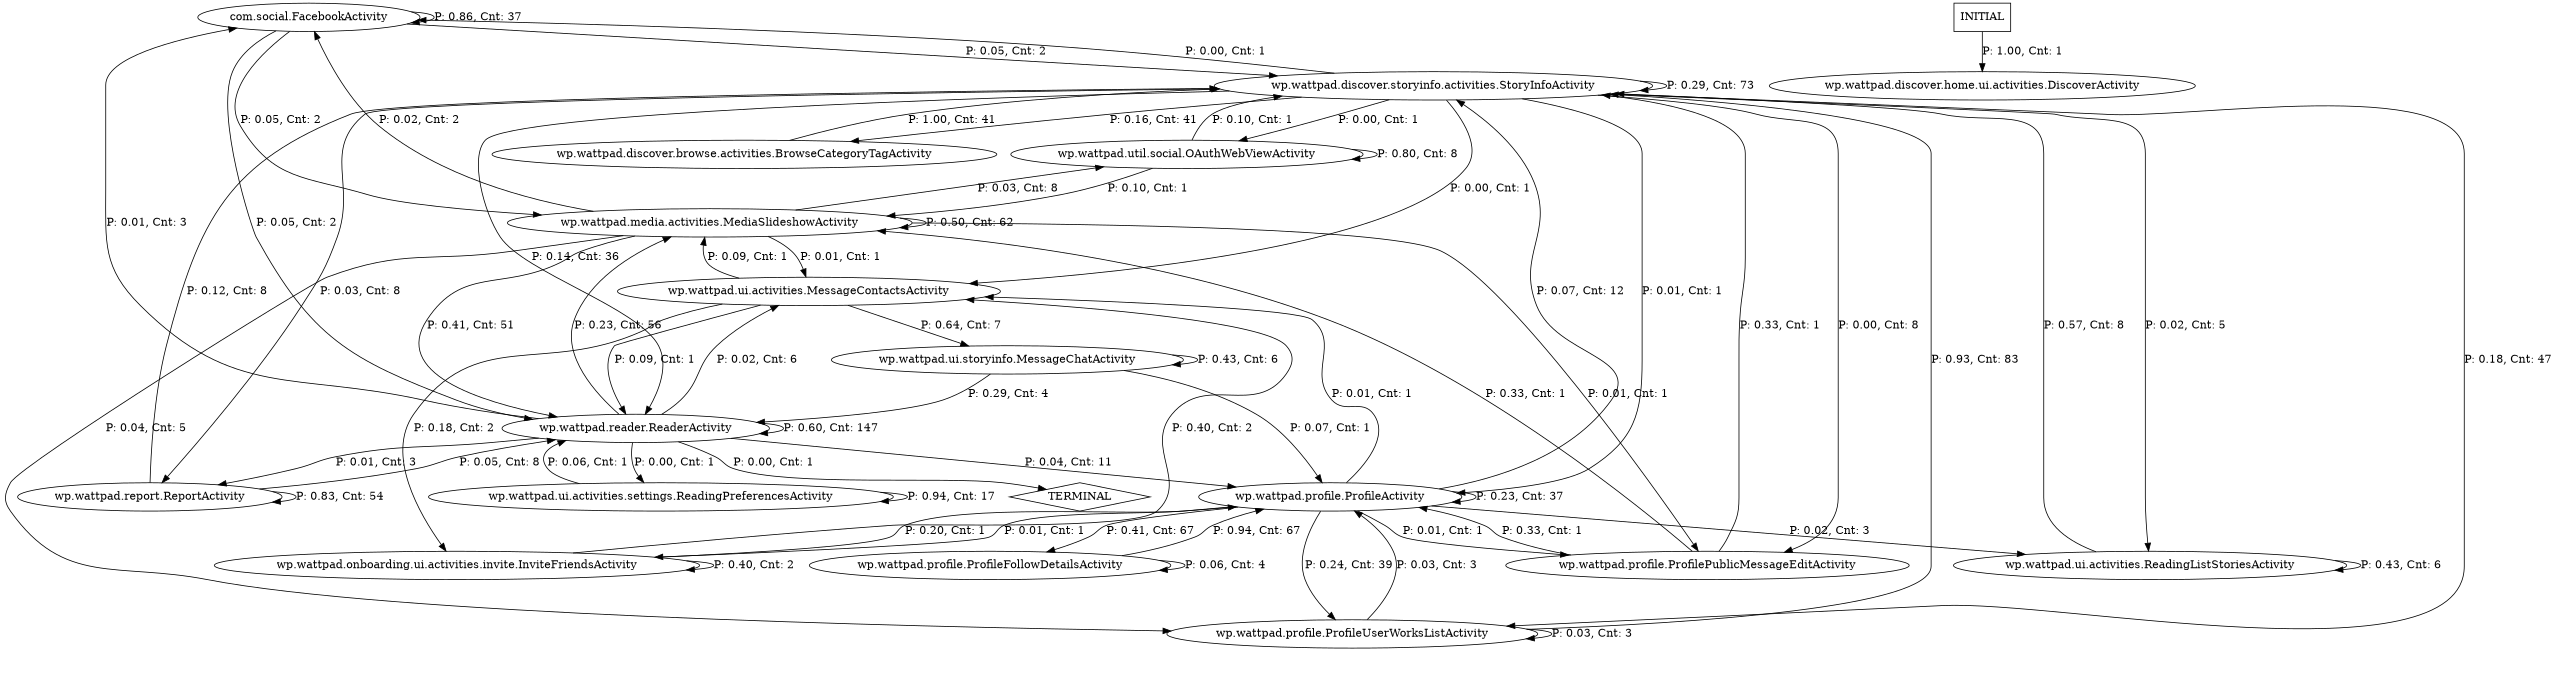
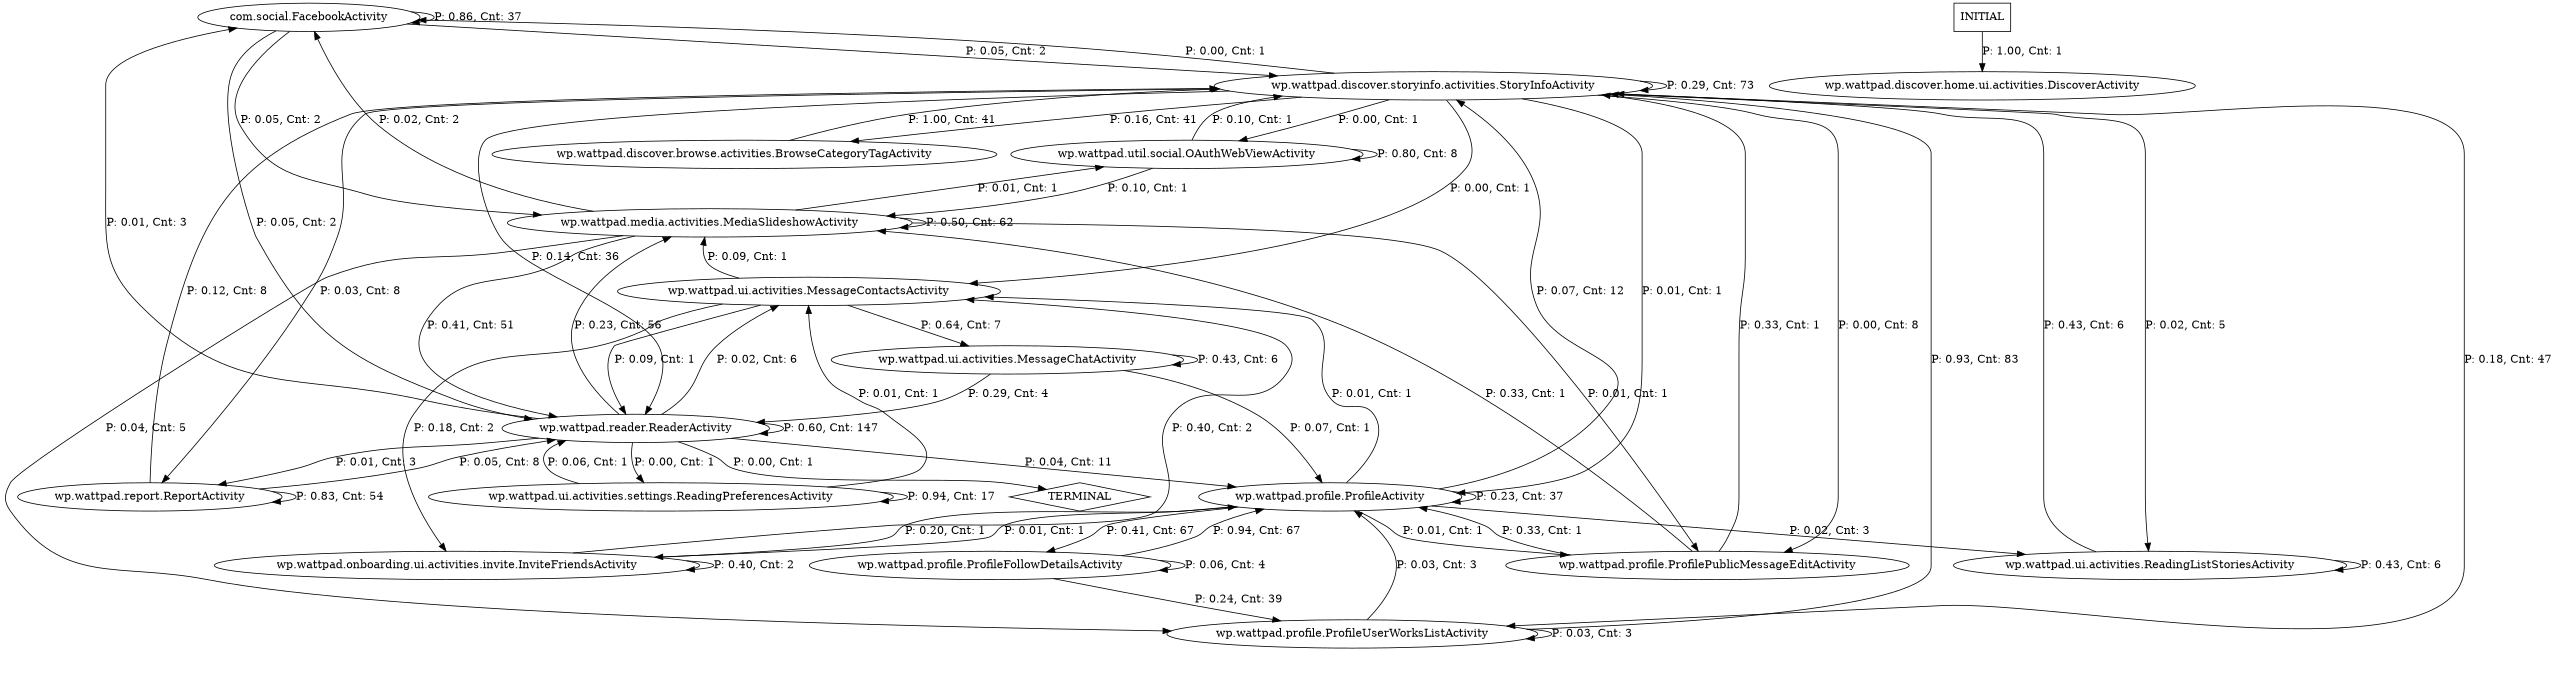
edge "wp.wattpad.media.activities.MediaSlideshowActivity" -> "wp.wattpad.util.social.OAuthWebViewActivity": label "P: 0.03, Cnt: 8" -> "P: 0.01, Cnt: 1"
edge "wp.wattpad.media.activities.MediaSlideshowActivity" -> "wp.wattpad.ui.activities.MessageContactsActivity": now "wp.wattpad.ui.activities.settings.ReadingPreferencesActivity" -> "wp.wattpad.ui.activities.MessageContactsActivity"
edge "wp.wattpad.ui.activities.ReadingListStoriesActivity" -> "wp.wattpad.discover.storyinfo.activities.StoryInfoActivity": label "P: 0.57, Cnt: 8" -> "P: 0.43, Cnt: 6"
node "wp.wattpad.ui.storyinfo.MessageChatActivity": label "wp.wattpad.ui.storyinfo.MessageChatActivity" -> "wp.wattpad.ui.activities.MessageChatActivity"
edge "wp.wattpad.profile.ProfileActivity" -> "wp.wattpad.profile.ProfileUserWorksListActivity": now "wp.wattpad.profile.ProfileFollowDetailsActivity" -> "wp.wattpad.profile.ProfileUserWorksListActivity"
